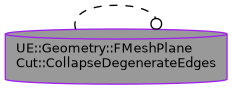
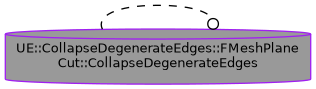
node "UE::Geometry::FMeshPlane Cut::CollapseDegenerateEdges": label "UE::Geometry::FMeshPlane Cut::CollapseDegenerateEdges" -> "UE::CollapseDegenerateEdges::FMeshPlane Cut::CollapseDegenerateEdges"
